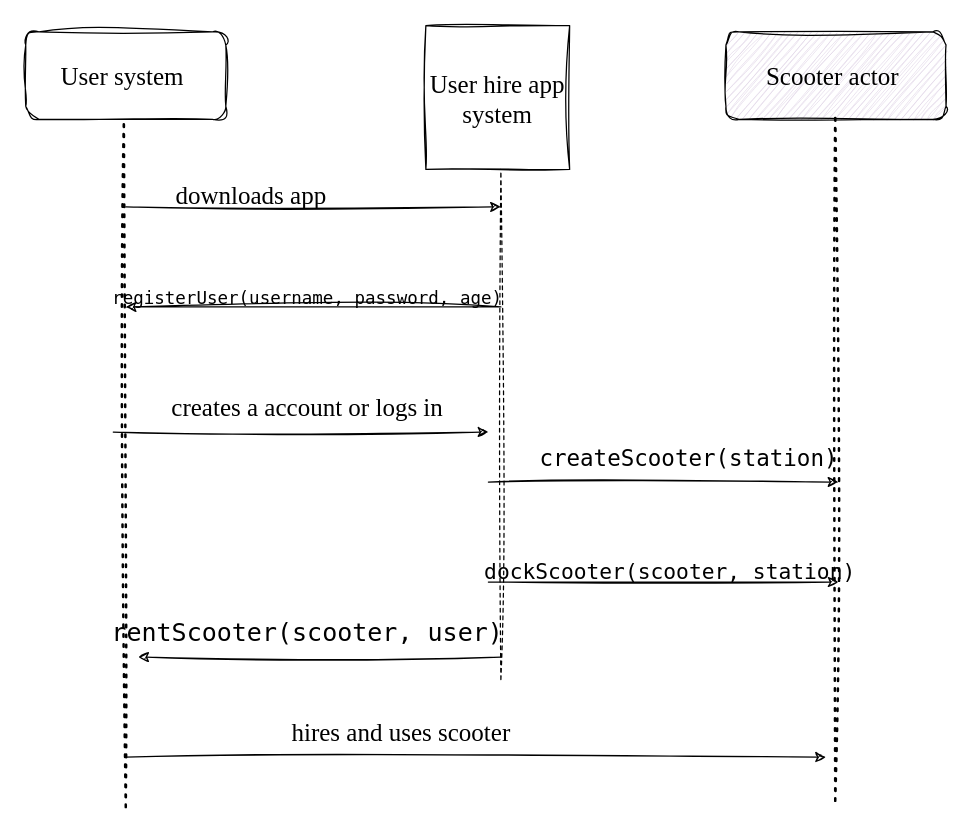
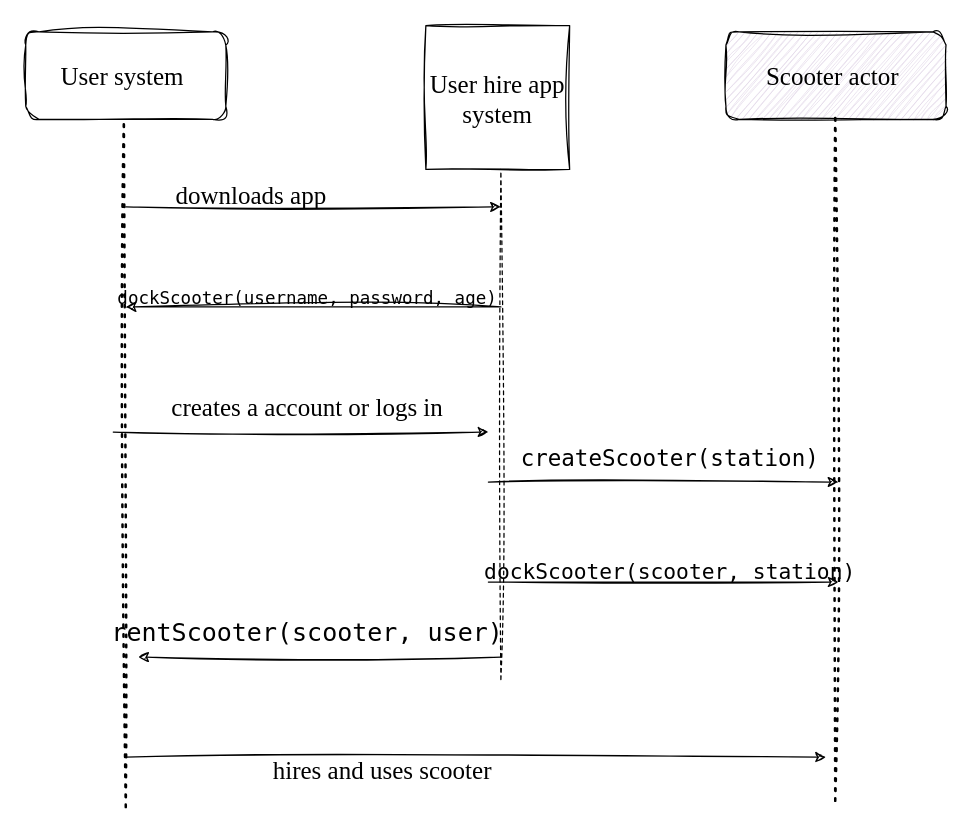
node "registerUser(username, password, age)": label "registerUser(username, password, age)" -> "dockScooter(username, password, age)"
node "createScooter(station)": moved (688, 457) -> (669, 457)
node "hires and uses scooter": moved (401, 732) -> (382, 769)
